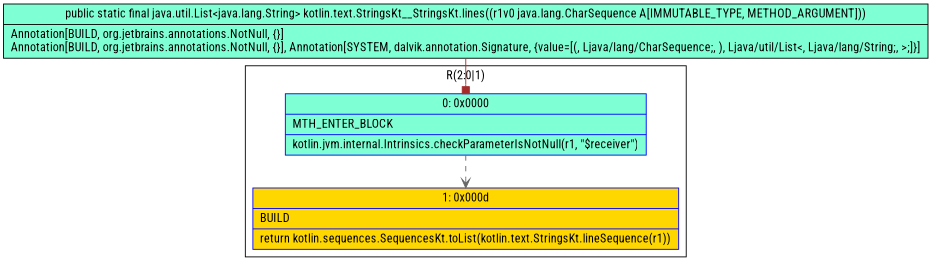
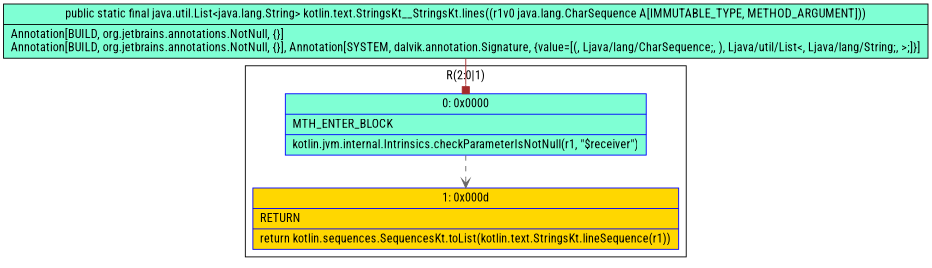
node "1: 0x000d": text "BUILD" -> "RETURN"
